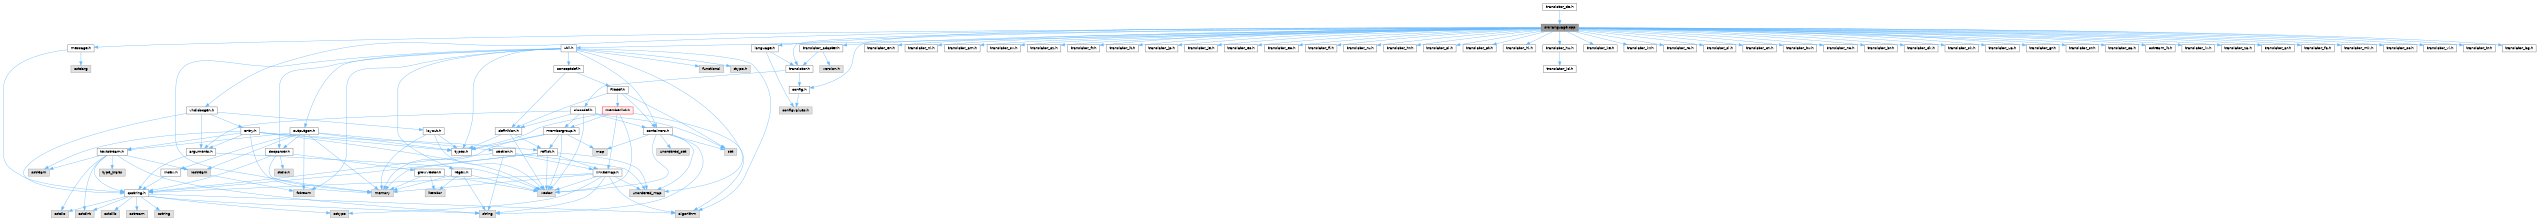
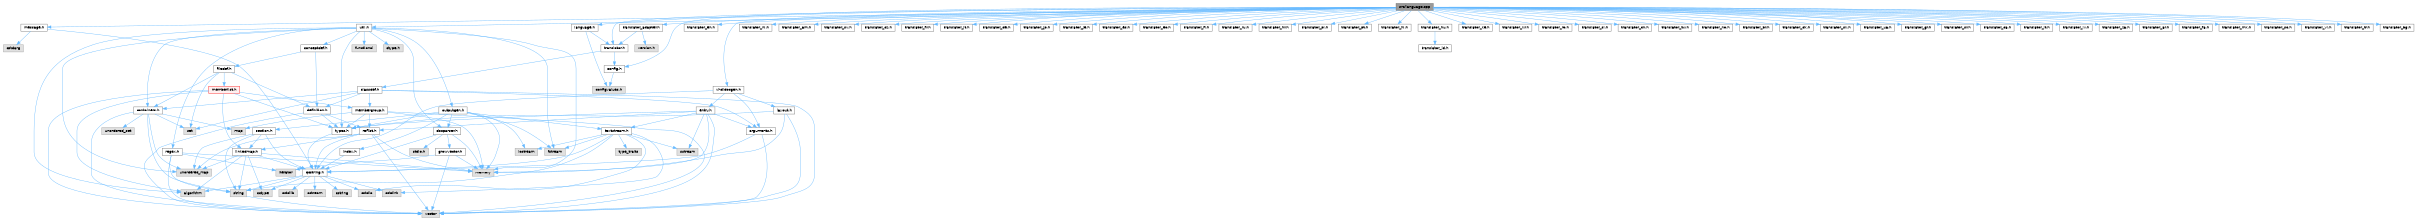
edge "translator_de.h" -> "src/language.cpp": reversed
node "ostream_lt.h": label "ostream_lt.h" -> "translator_lt.h"
edge "types.h" -> "qcstring.h": added
edge "linkedmap.h" -> "vector": now "string" -> "vector"
edge "iostream" -> "fstream": now "textstream.h" -> "fstream"
